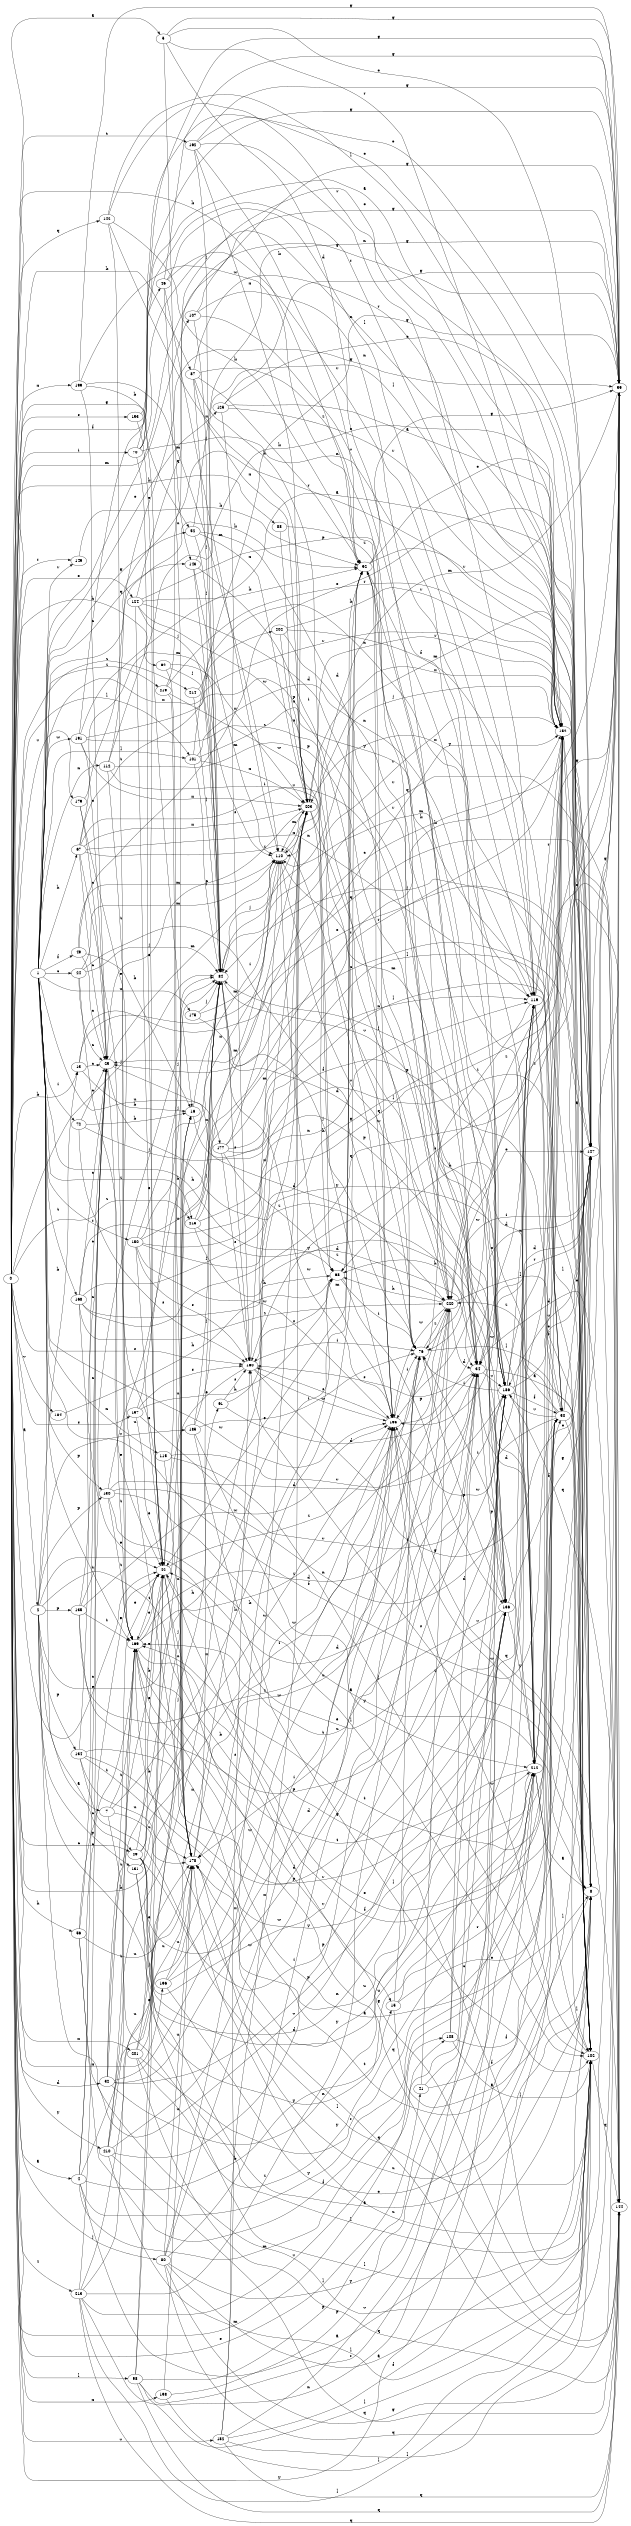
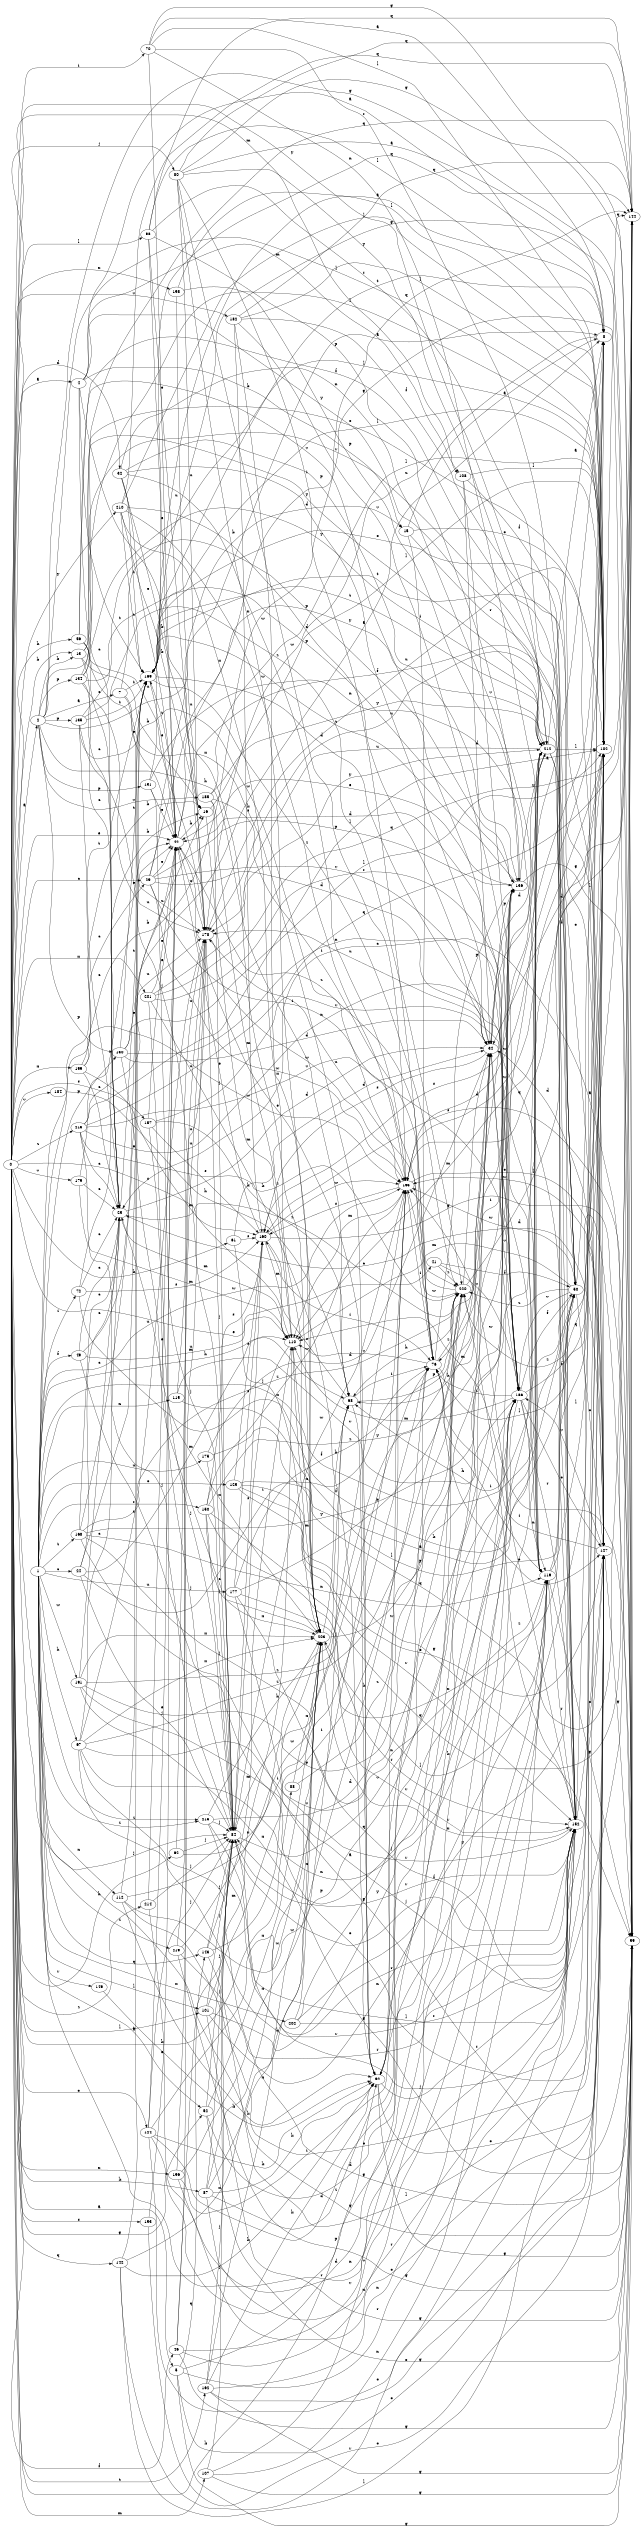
edge "0" -> "149": removed, label "r"
edge "150" -> "42": now "214" -> "42"
edge "41" -> "186": label "c" -> "v"
